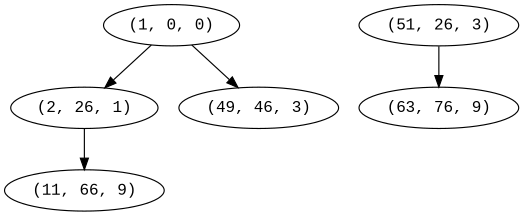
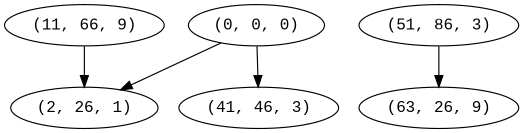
node "(1, 0, 0)": label "(1, 0, 0)" -> "(0, 0, 0)"
node "(51, 26, 3)": label "(51, 26, 3)" -> "(51, 86, 3)"
node "(49, 46, 3)": label "(49, 46, 3)" -> "(41, 46, 3)"
node "(63, 76, 9)": label "(63, 76, 9)" -> "(63, 26, 9)"
edge "(2, 26, 1)" -> "(11, 66, 9)": reversed
